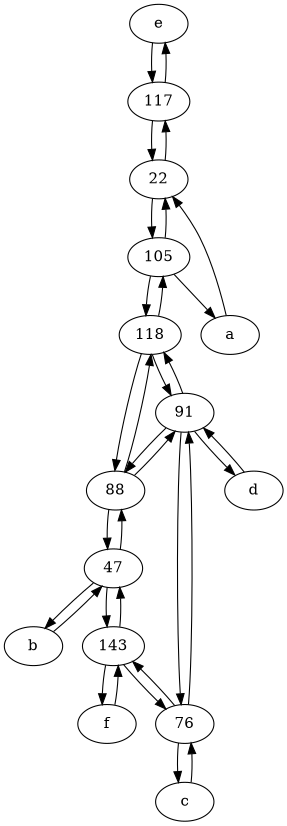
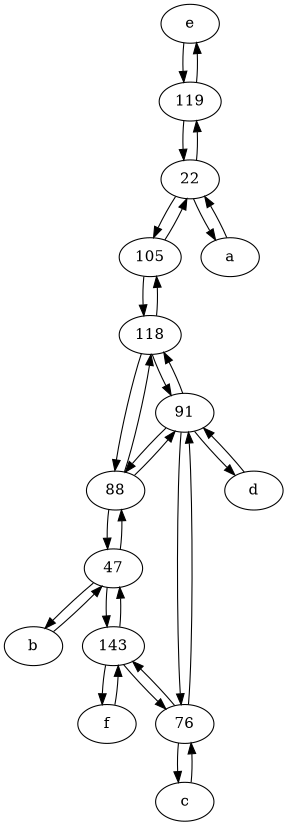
node "117": label "117" -> "119"
edge "105" -> "a": now "22" -> "a"
